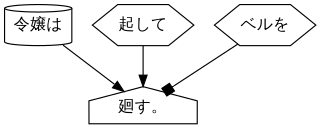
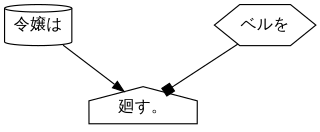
node "起して": removed
